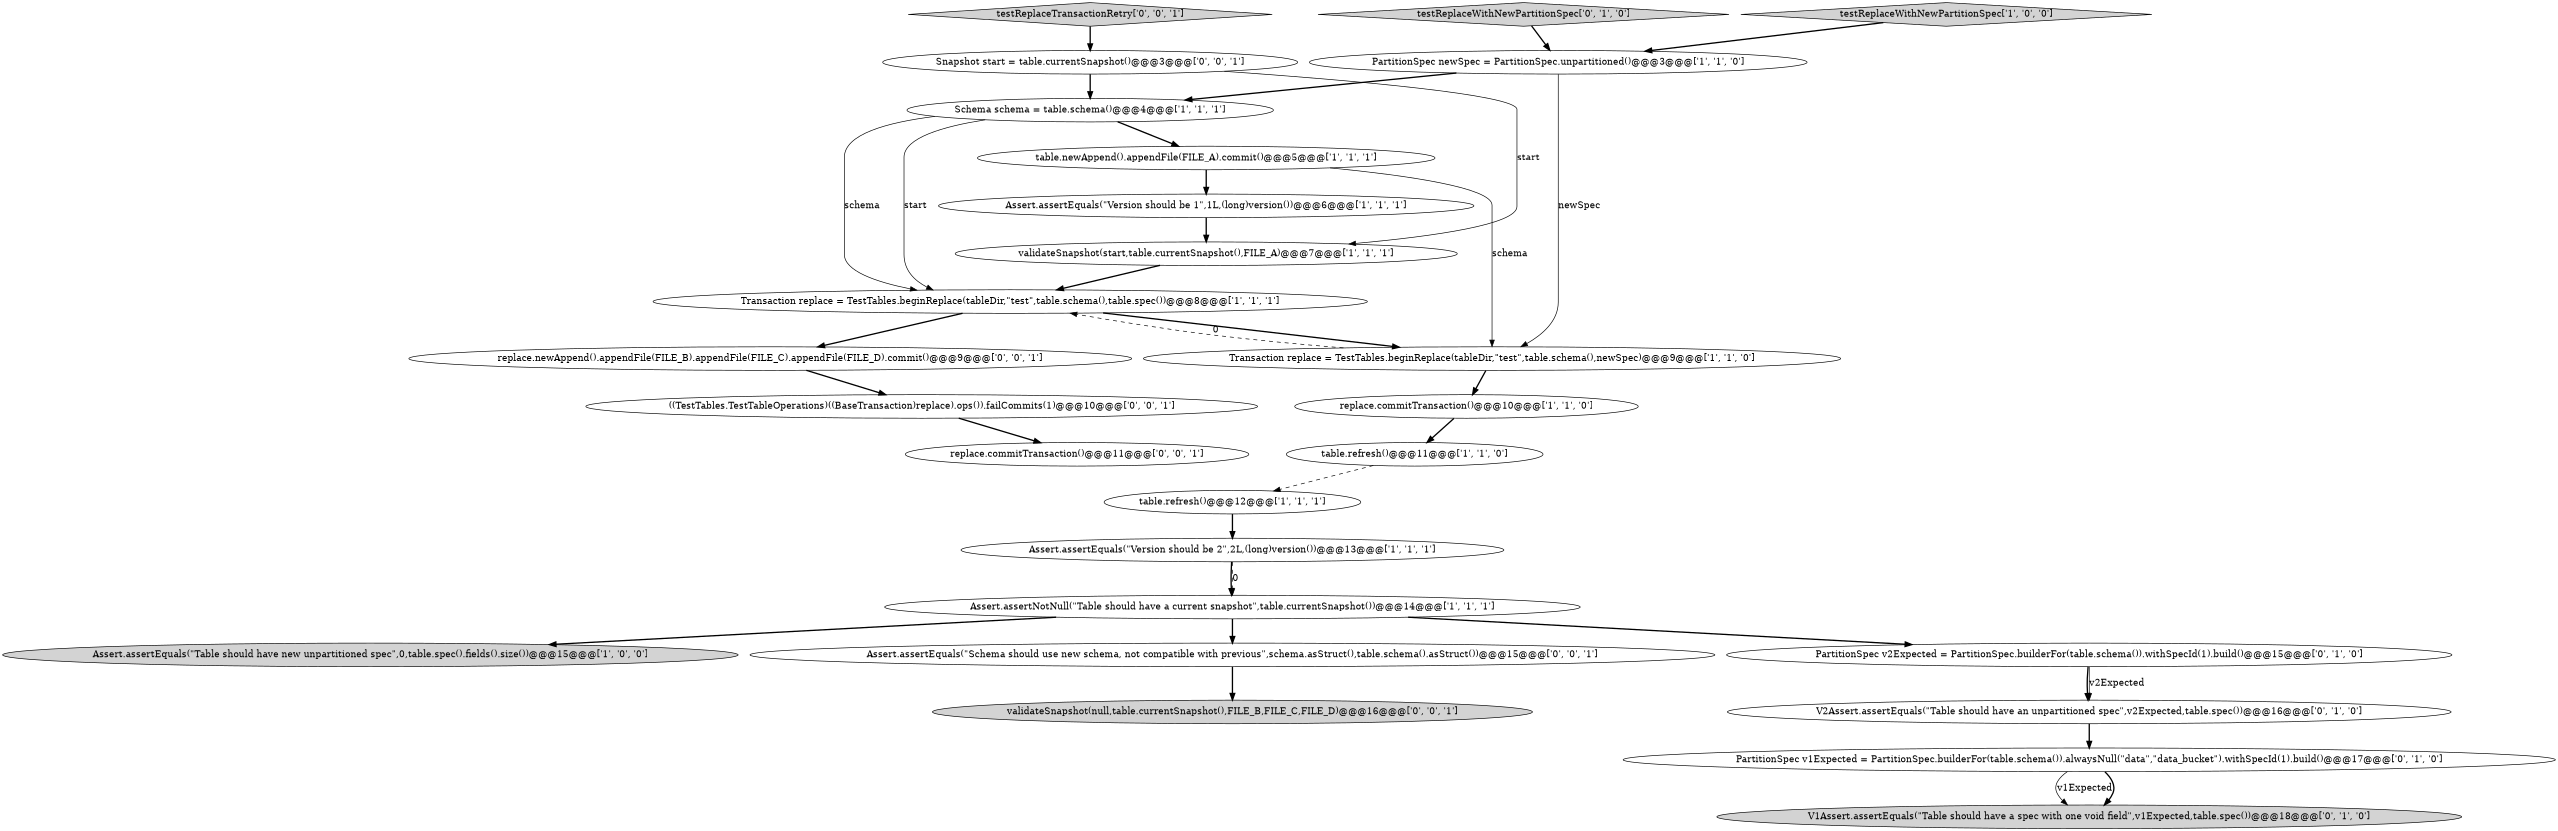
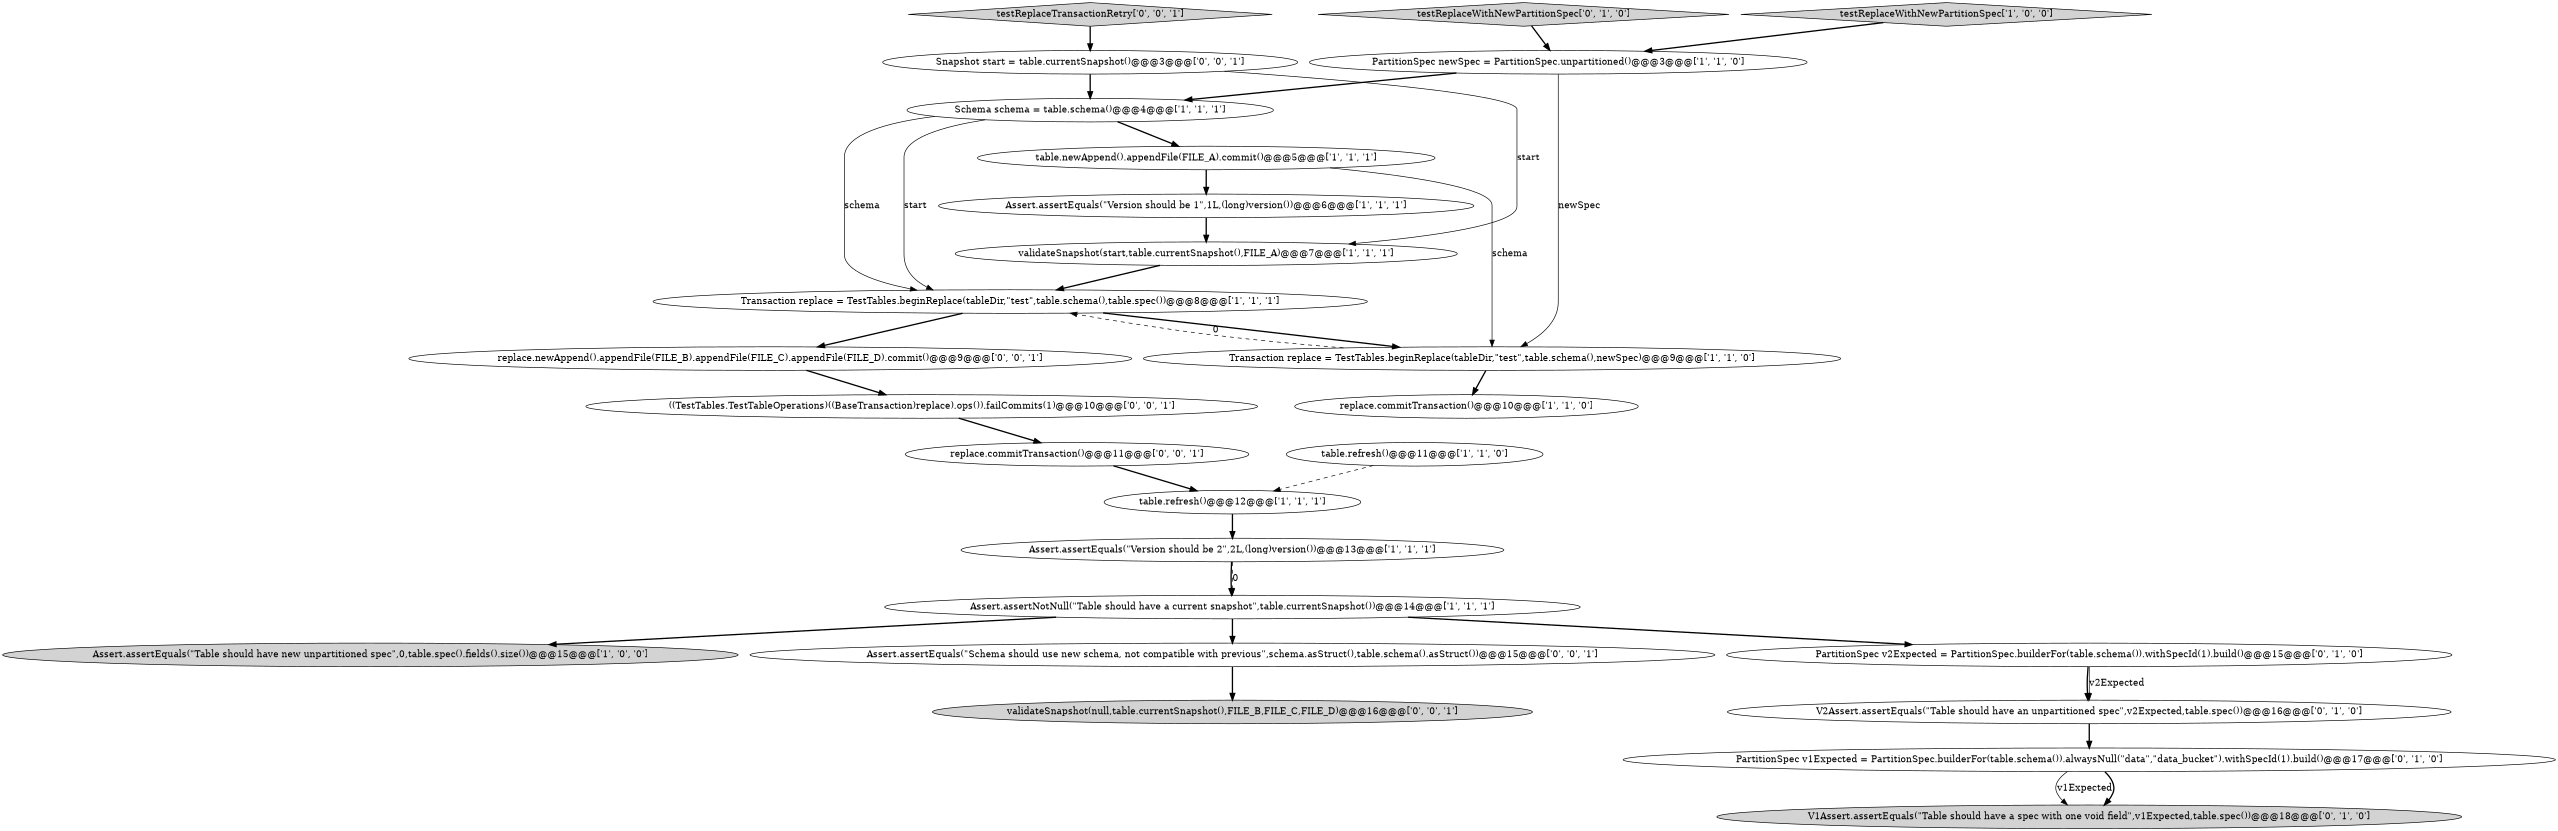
edge "replace.commitTransaction()@@@10@@@['1', '1', '0']" -> "table.refresh()@@@11@@@['1', '1', '0']": removed
edge "replace.commitTransaction()@@@11@@@['0', '0', '1']" -> "table.refresh()@@@12@@@['1', '1', '1']": added
